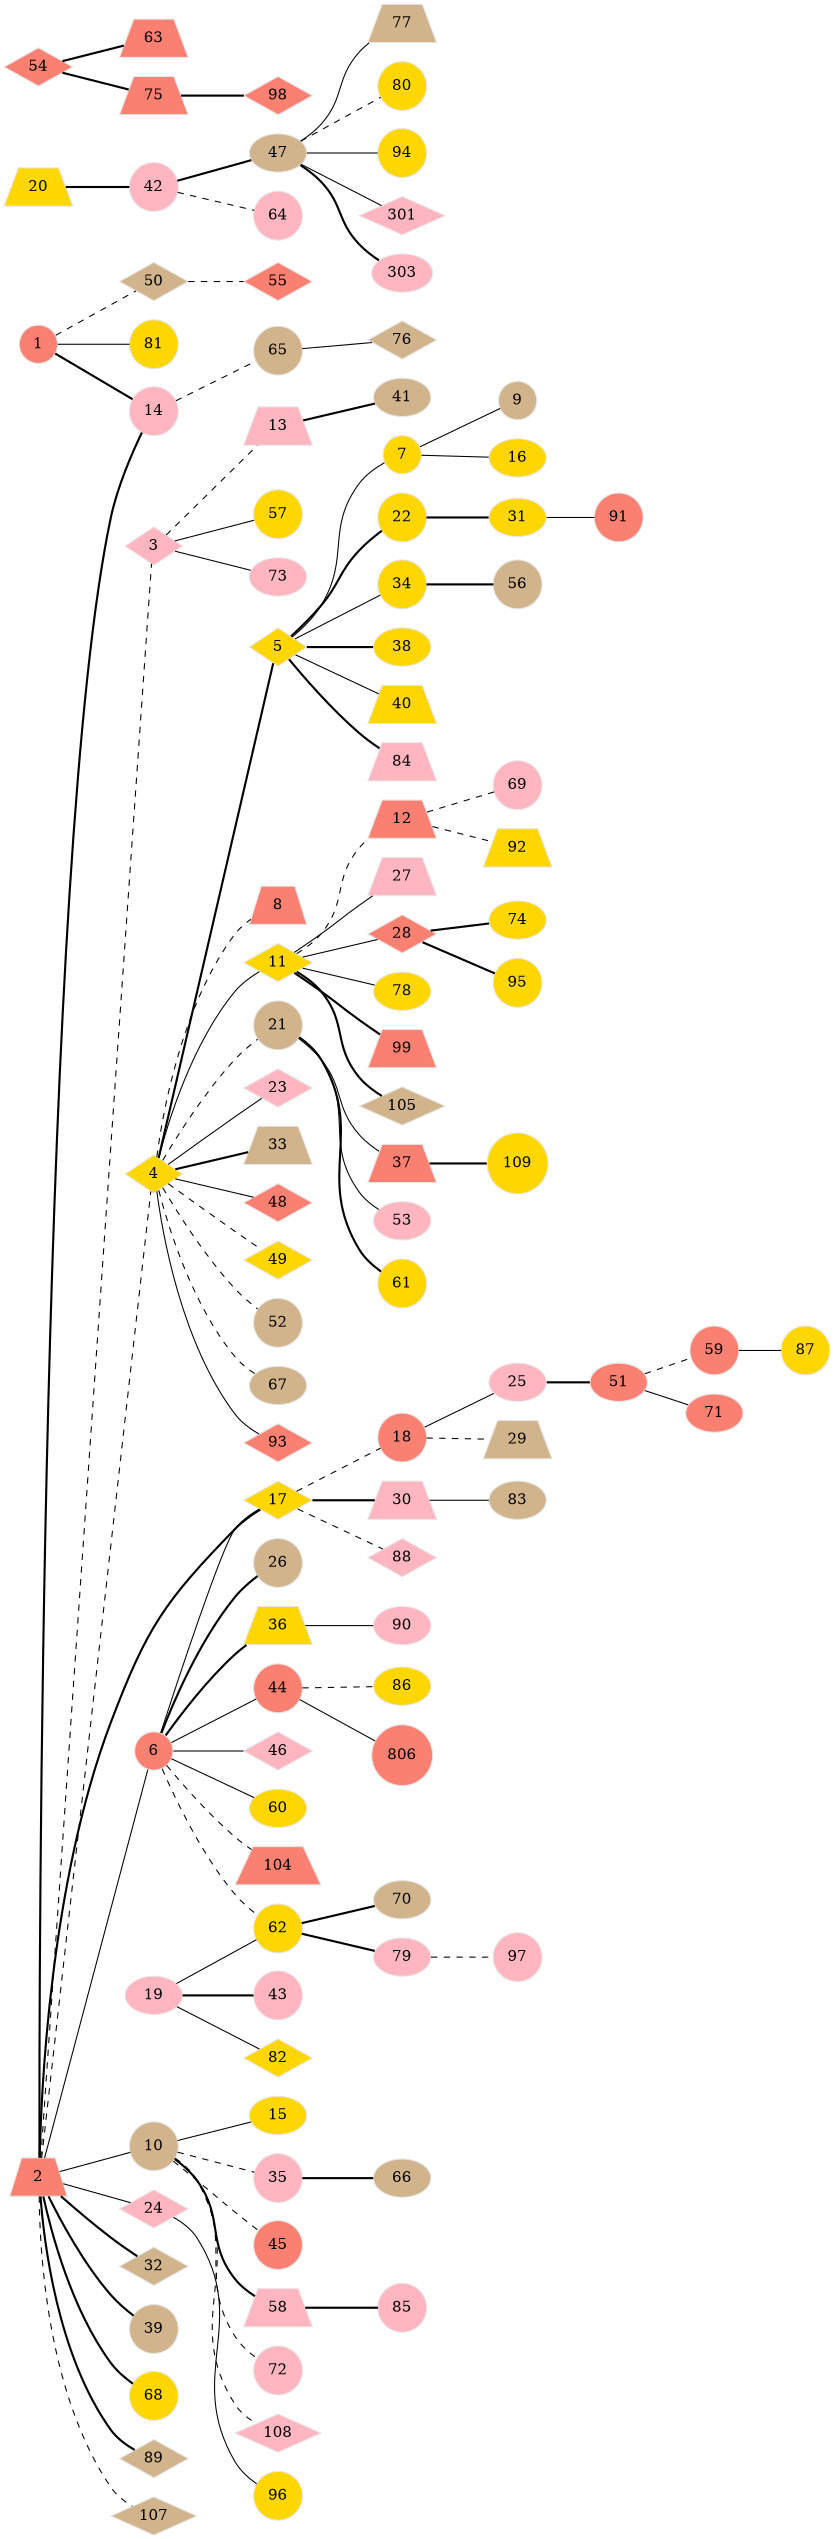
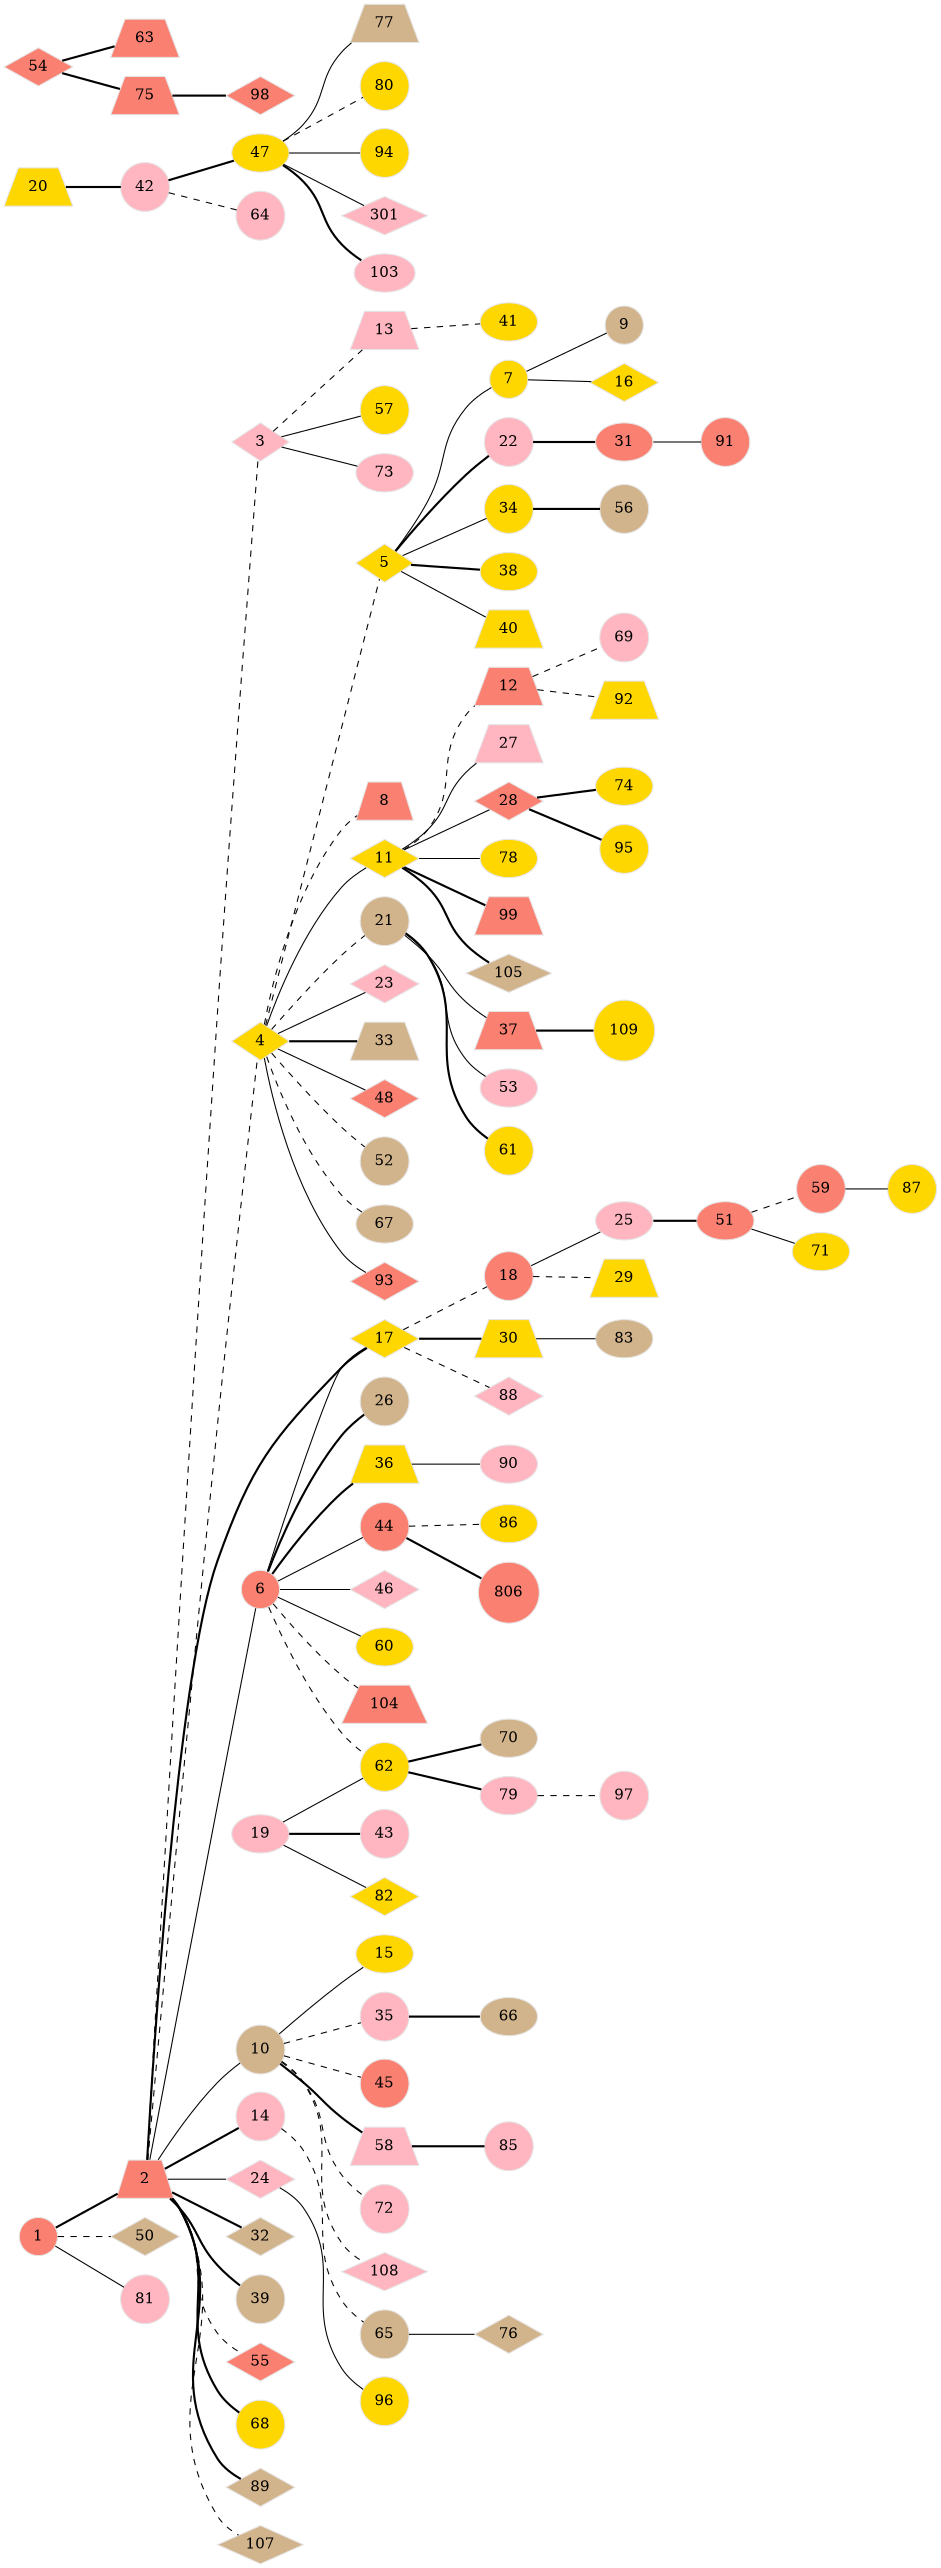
node "47": fillcolor tan -> gold
node "303": label "303" -> "103"
edge "50" -- "55": now "2" -- "55"
node "81": fillcolor gold -> lightpink
edge "1" -- "14": now "1" -- "2"
node "41": fillcolor tan -> gold
edge "41" -- "13": style bold -> dashed
node "16": shape ellipse -> diamond
node "22": fillcolor gold -> lightpink
node "31": fillcolor gold -> salmon
node "84": removed
edge "5" -- "4": style bold -> dashed
node "49": removed
node "71": fillcolor salmon -> gold
node "29": fillcolor tan -> gold
node "30": fillcolor lightpink -> gold
edge "44" -- "806": style solid -> bold
